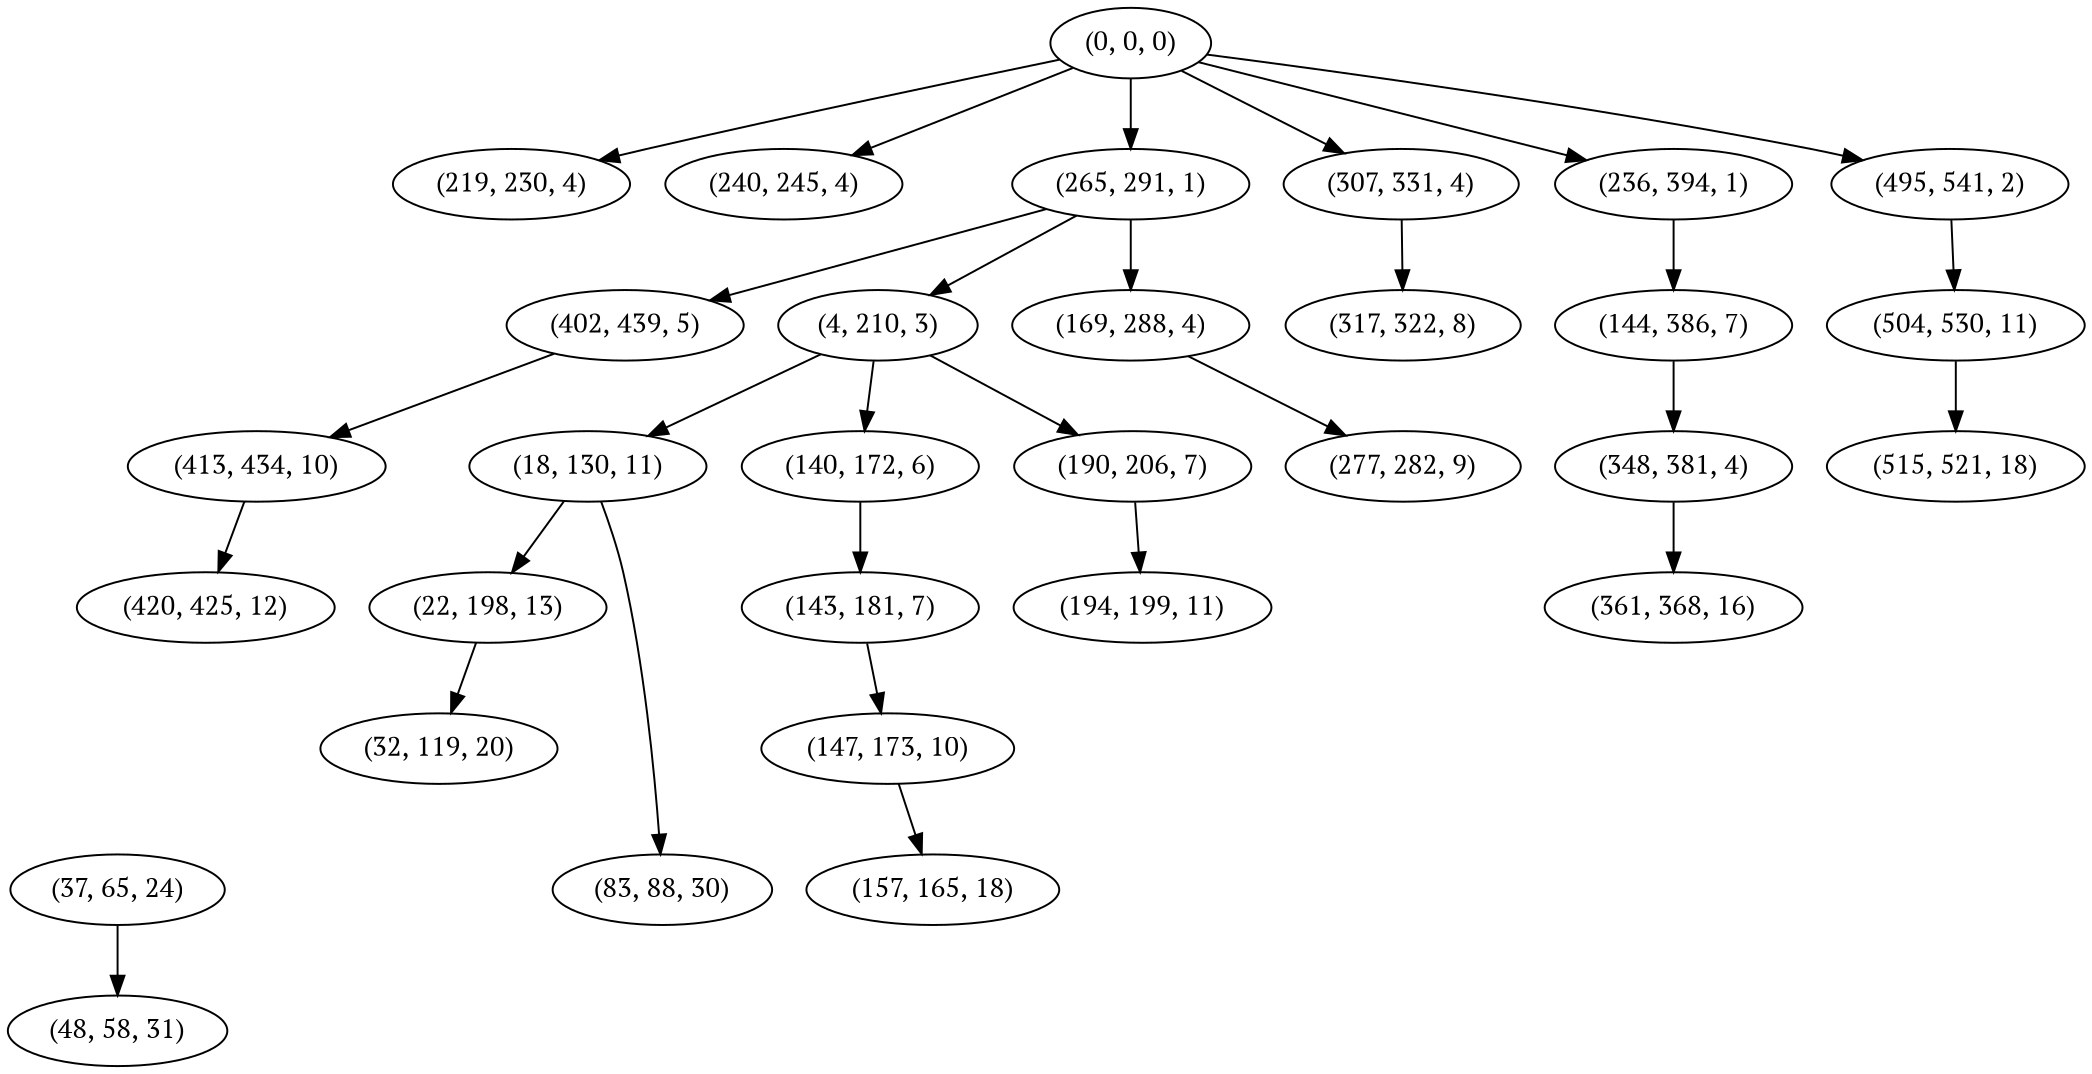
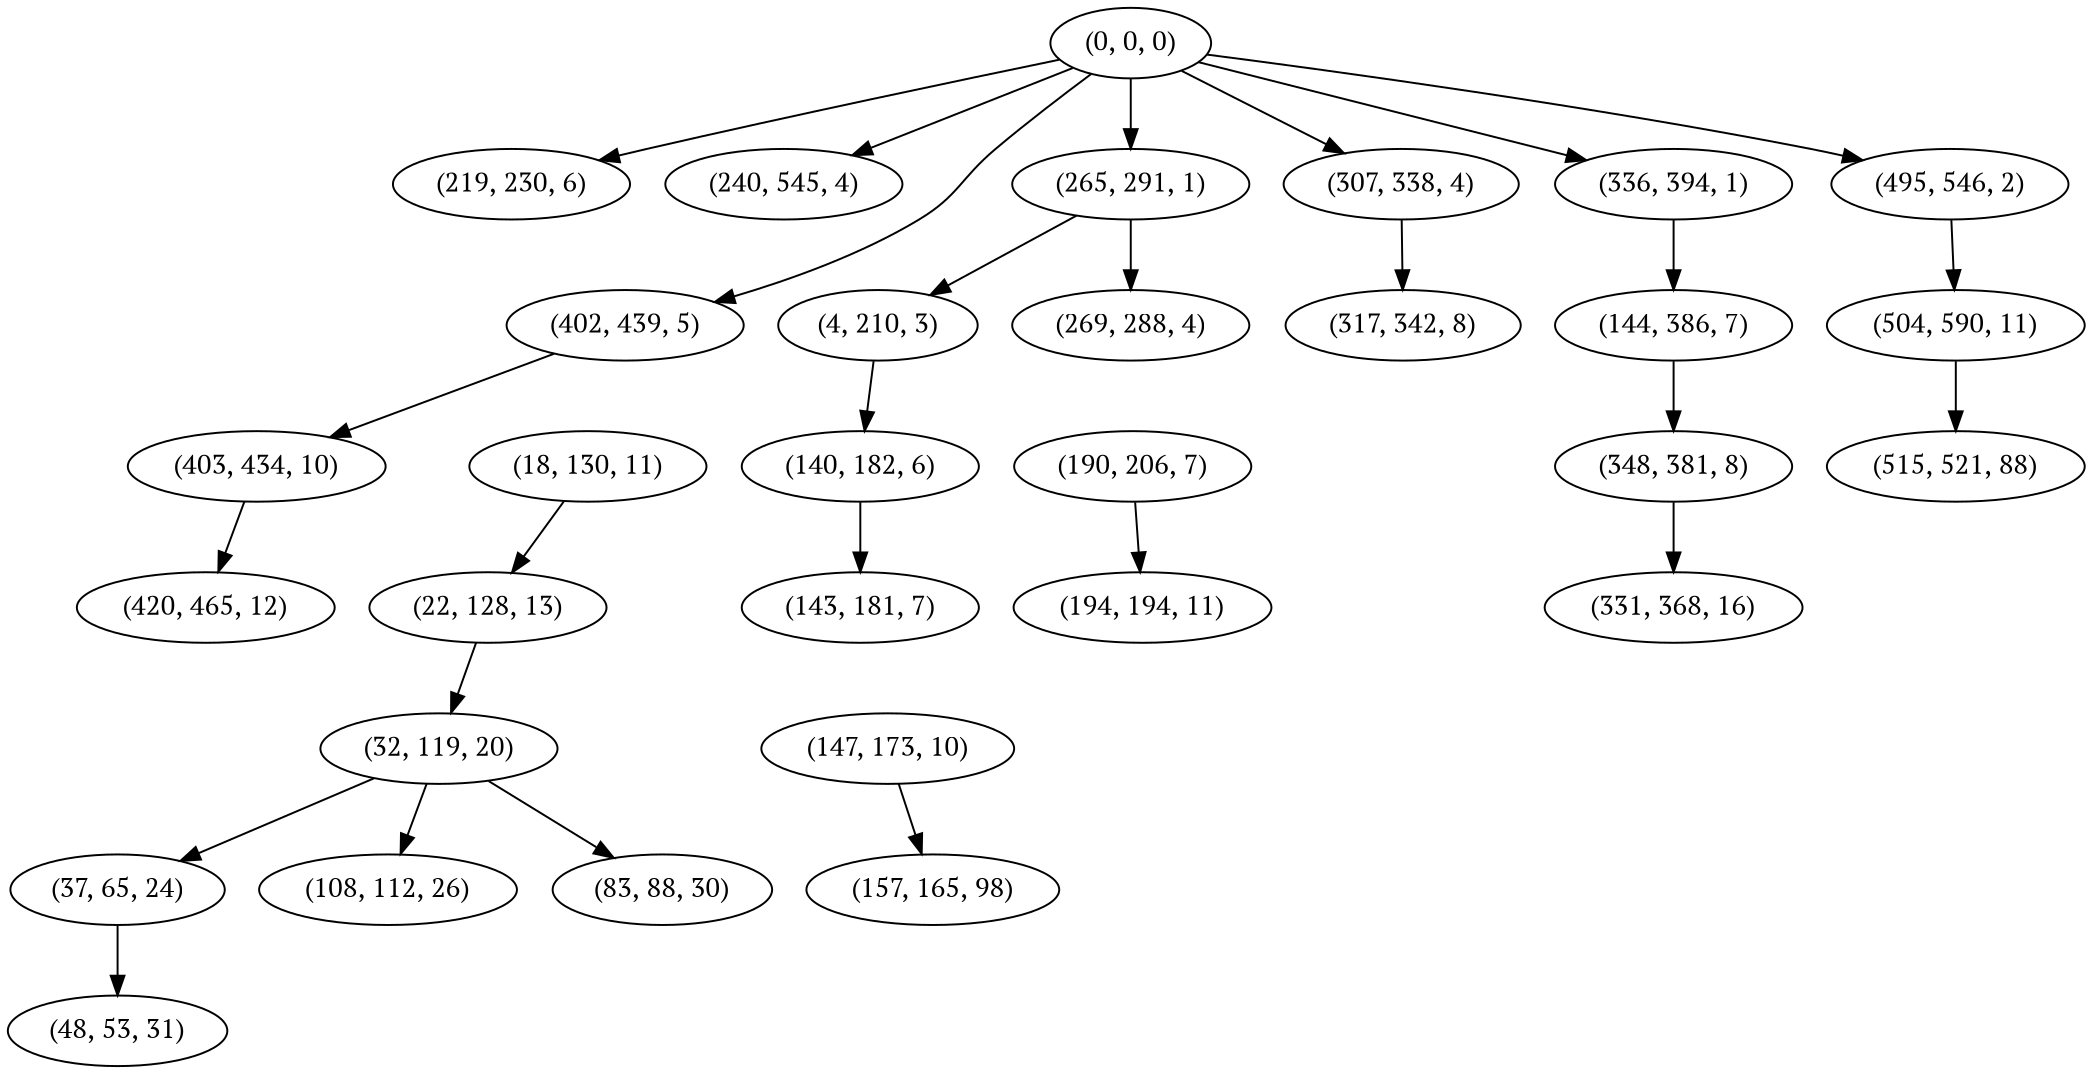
node "(219, 230, 4)": label "(219, 230, 4)" -> "(219, 230, 6)"
node "(240, 245, 4)": label "(240, 245, 4)" -> "(240, 545, 4)"
node "(307, 331, 4)": label "(307, 331, 4)" -> "(307, 338, 4)"
node "(236, 394, 1)": label "(236, 394, 1)" -> "(336, 394, 1)"
node "(495, 541, 2)": label "(495, 541, 2)" -> "(495, 546, 2)"
edge "(265, 291, 1)" -> "(402, 439, 5)": now "(0, 0, 0)" -> "(402, 439, 5)"
node "(169, 288, 4)": label "(169, 288, 4)" -> "(269, 288, 4)"
node "(317, 322, 8)": label "(317, 322, 8)" -> "(317, 342, 8)"
node "(504, 530, 11)": label "(504, 530, 11)" -> "(504, 590, 11)"
edge "(4, 210, 3)" -> "(190, 206, 7)": removed
edge "(4, 210, 3)" -> "(18, 130, 11)": removed
node "(413, 434, 10)": label "(413, 434, 10)" -> "(403, 434, 10)"
node "(140, 172, 6)": label "(140, 172, 6)" -> "(140, 182, 6)"
node "(277, 282, 9)": removed
node "(348, 381, 4)": label "(348, 381, 4)" -> "(348, 381, 8)"
node "(515, 521, 18)": label "(515, 521, 18)" -> "(515, 521, 88)"
node "(420, 425, 12)": label "(420, 425, 12)" -> "(420, 465, 12)"
node "(22, 198, 13)": label "(22, 198, 13)" -> "(22, 128, 13)"
node "(194, 199, 11)": label "(194, 199, 11)" -> "(194, 194, 11)"
node "(361, 368, 16)": label "(361, 368, 16)" -> "(331, 368, 16)"
edge "(18, 130, 11)" -> "(83, 88, 30)": now "(32, 119, 20)" -> "(83, 88, 30)"
edge "(143, 181, 7)" -> "(147, 173, 10)": removed
edge "(32, 119, 20)" -> "(37, 65, 24)": added
node "(108, 112, 26)": added
node "(157, 165, 18)": label "(157, 165, 18)" -> "(157, 165, 98)"
node "(48, 58, 31)": label "(48, 58, 31)" -> "(48, 53, 31)"
